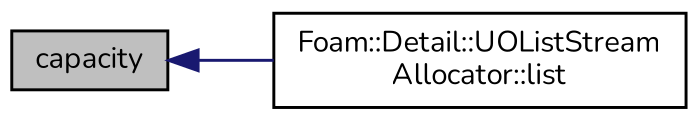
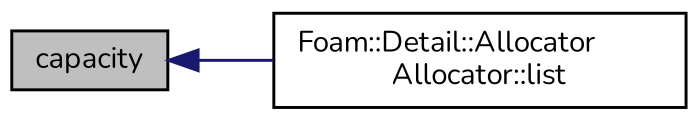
node "Foam::Detail::UOListStream Allocator::list": label "Foam::Detail::UOListStream Allocator::list" -> "Foam::Detail::Allocator Allocator::list"
